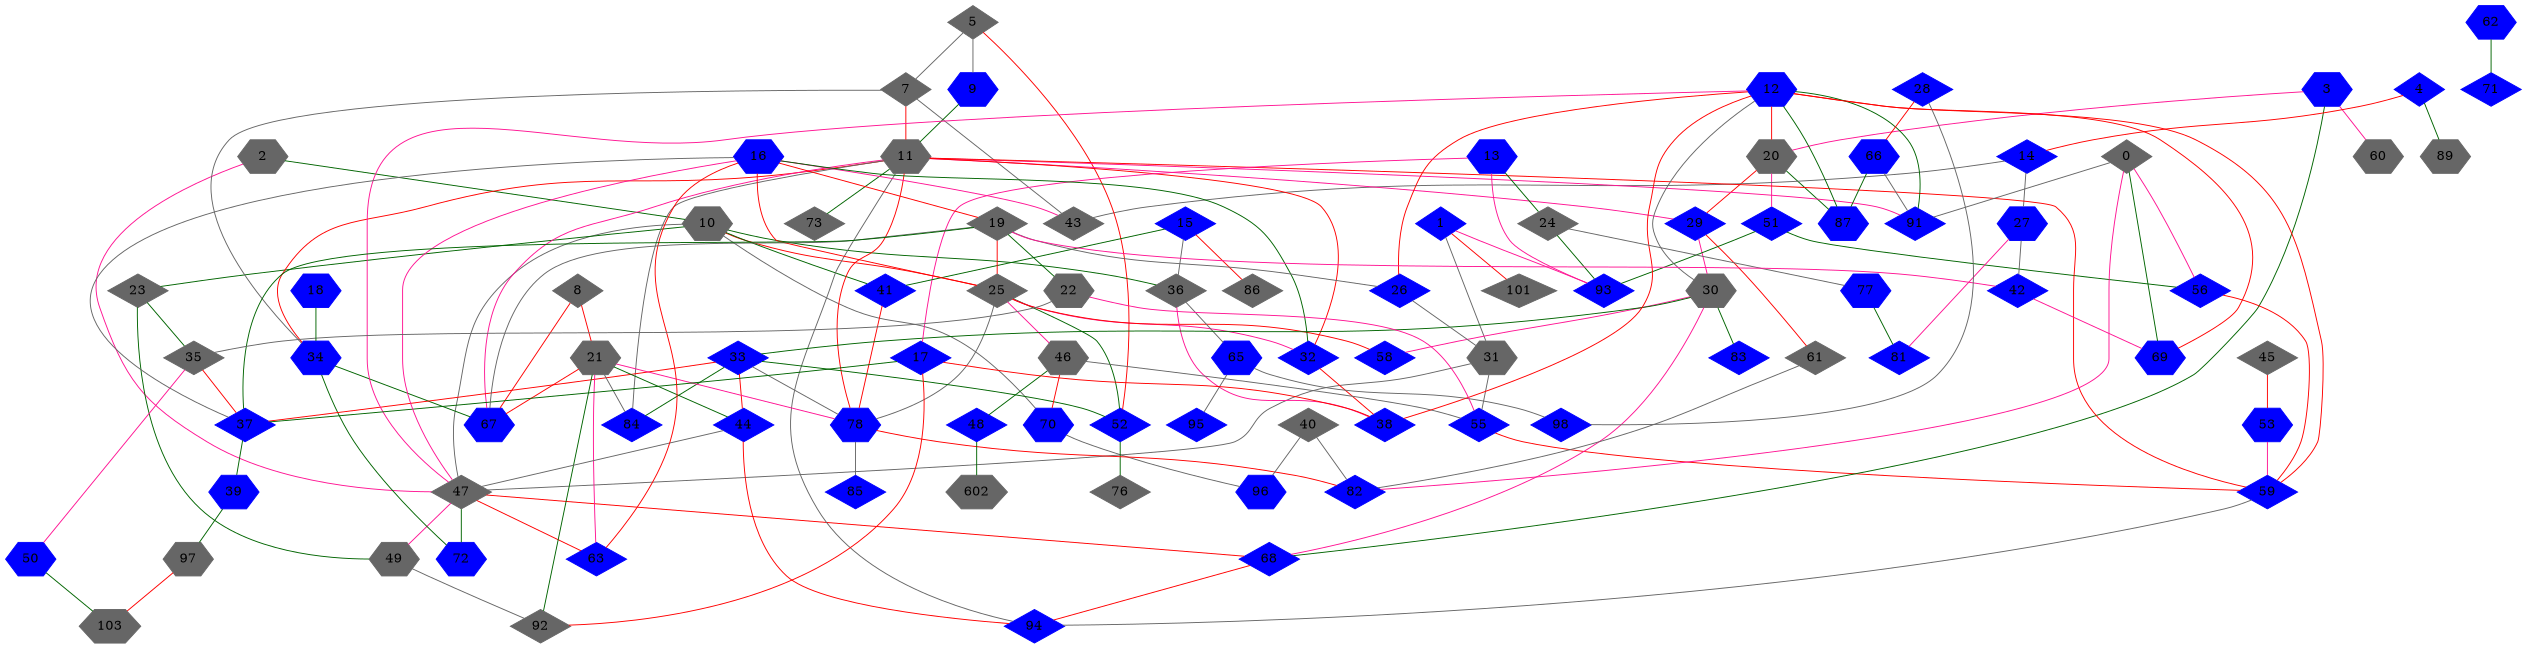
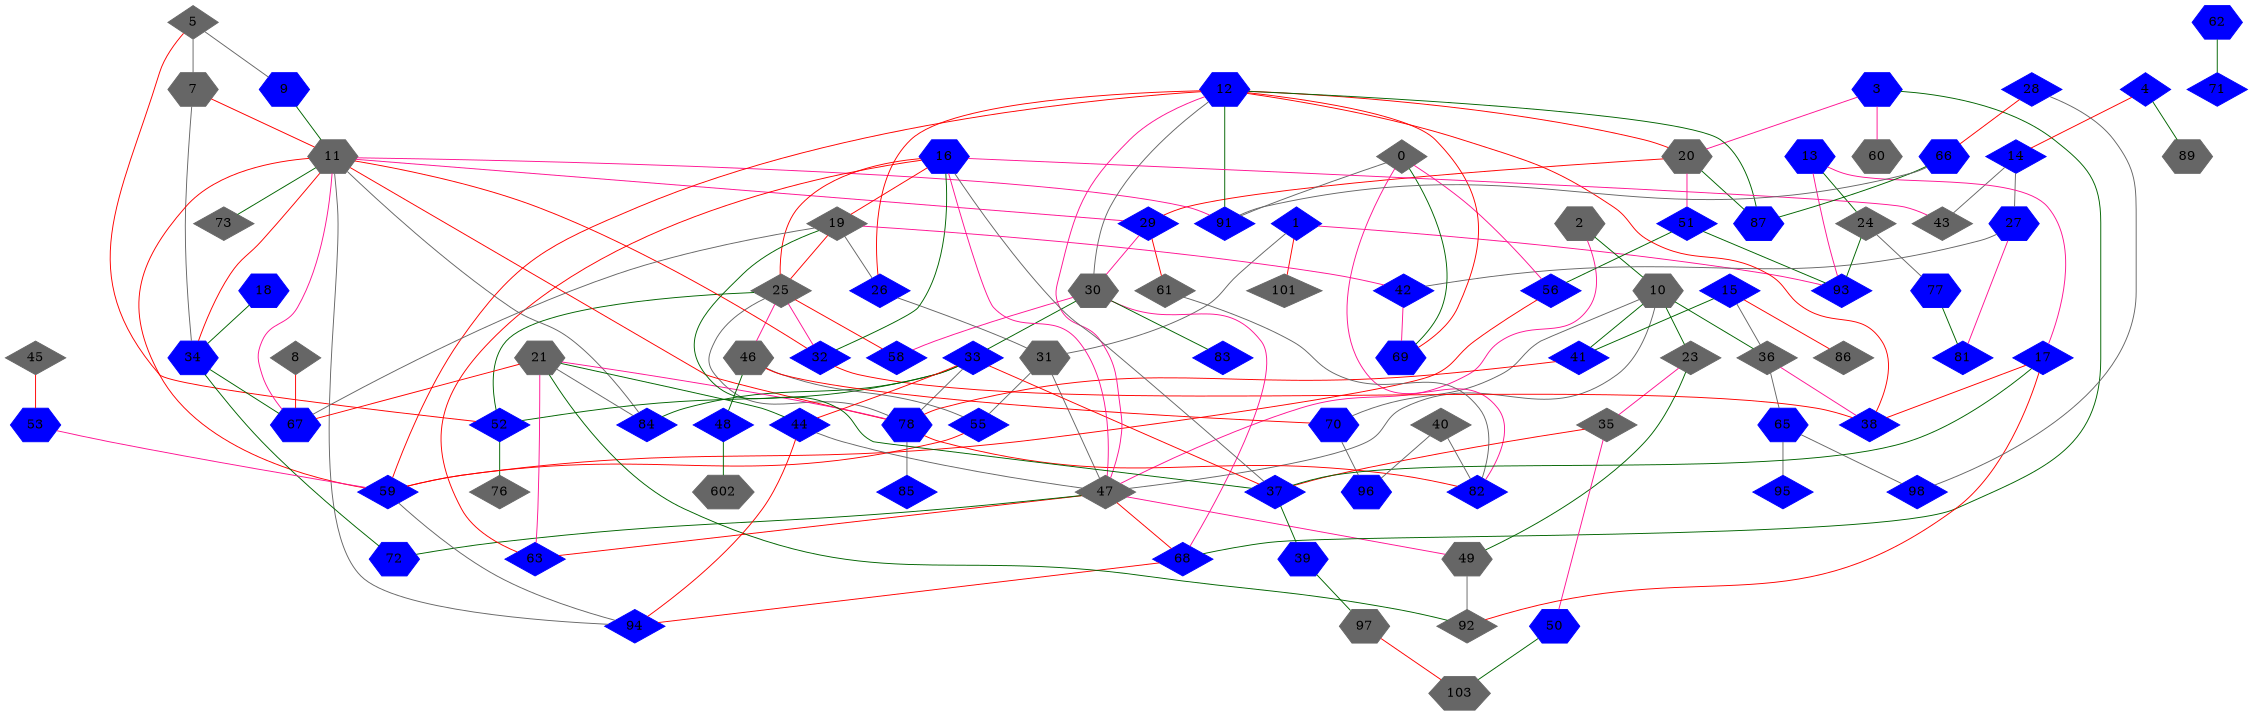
node "7": shape diamond -> hexagon
edge "7" -- "43": removed
edge "10" -- "25": removed
node "22": removed
edge "8" -- "21": removed
edge "23" -- "35": color darkgreen -> deeppink
